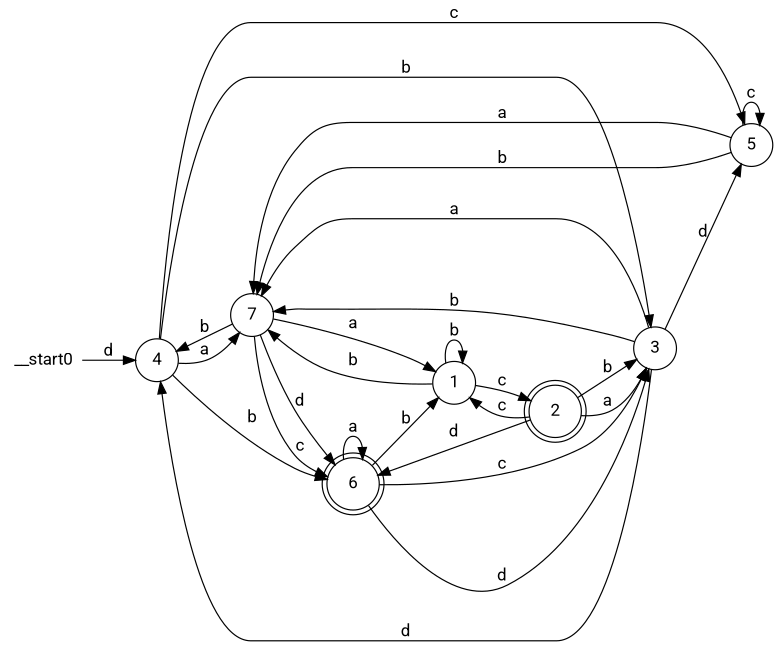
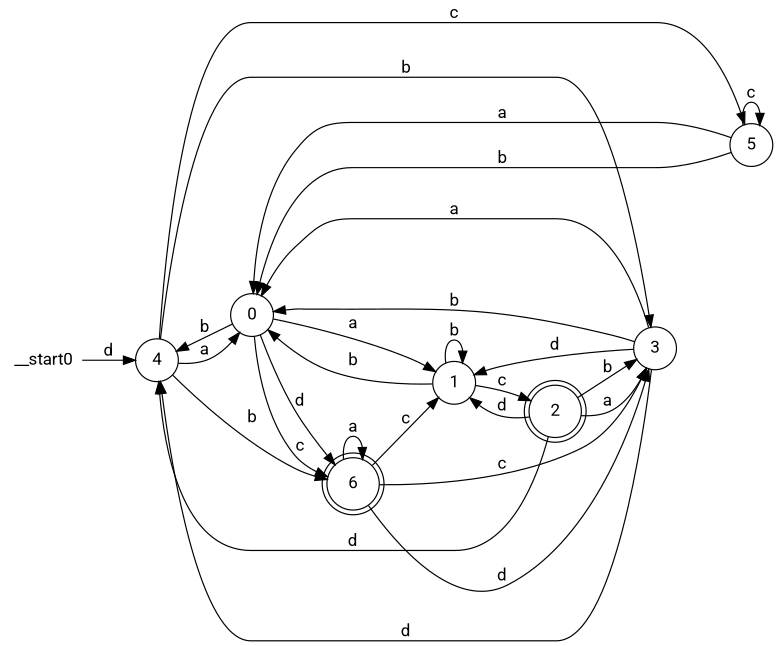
edge "3" -> "5": now "3" -> "1"
node "7": label "7" -> "0"
edge "2" -> "1": label "c" -> "d"
edge "6" -> "1": label "b" -> "c"
edge "2" -> "6": now "2" -> "4"
